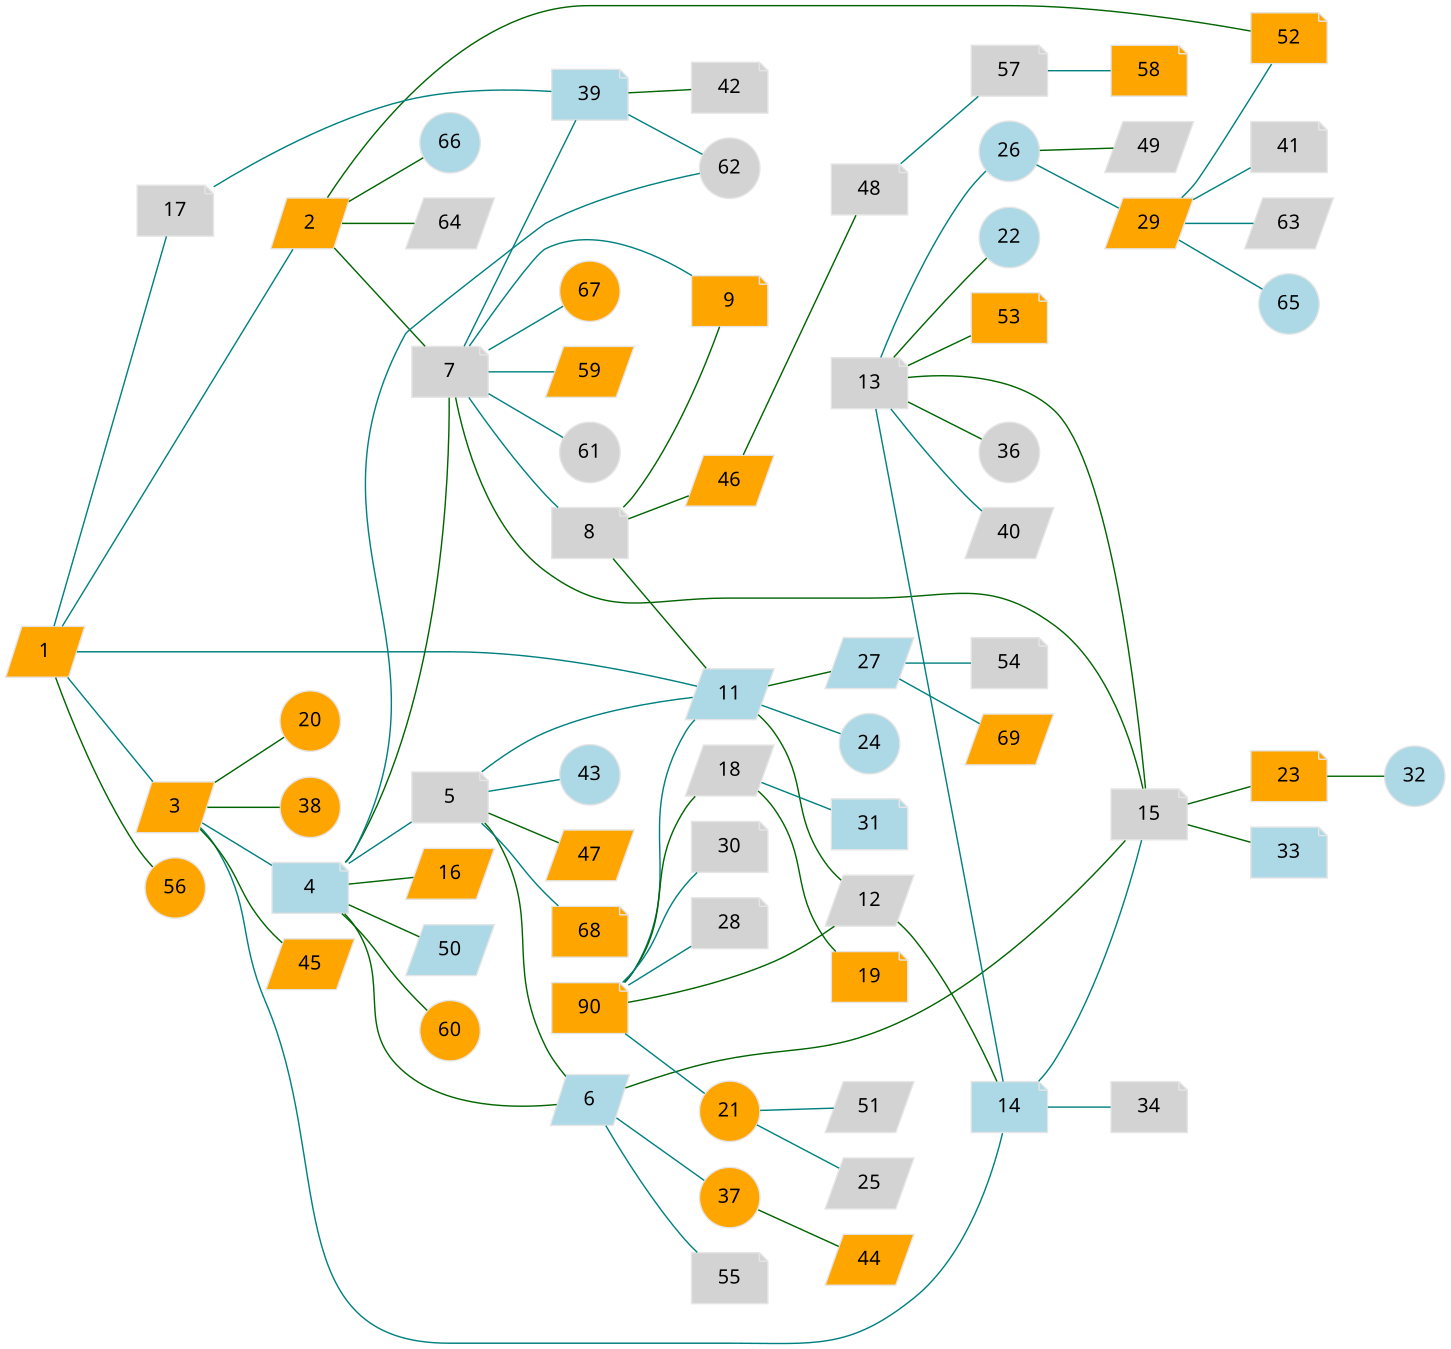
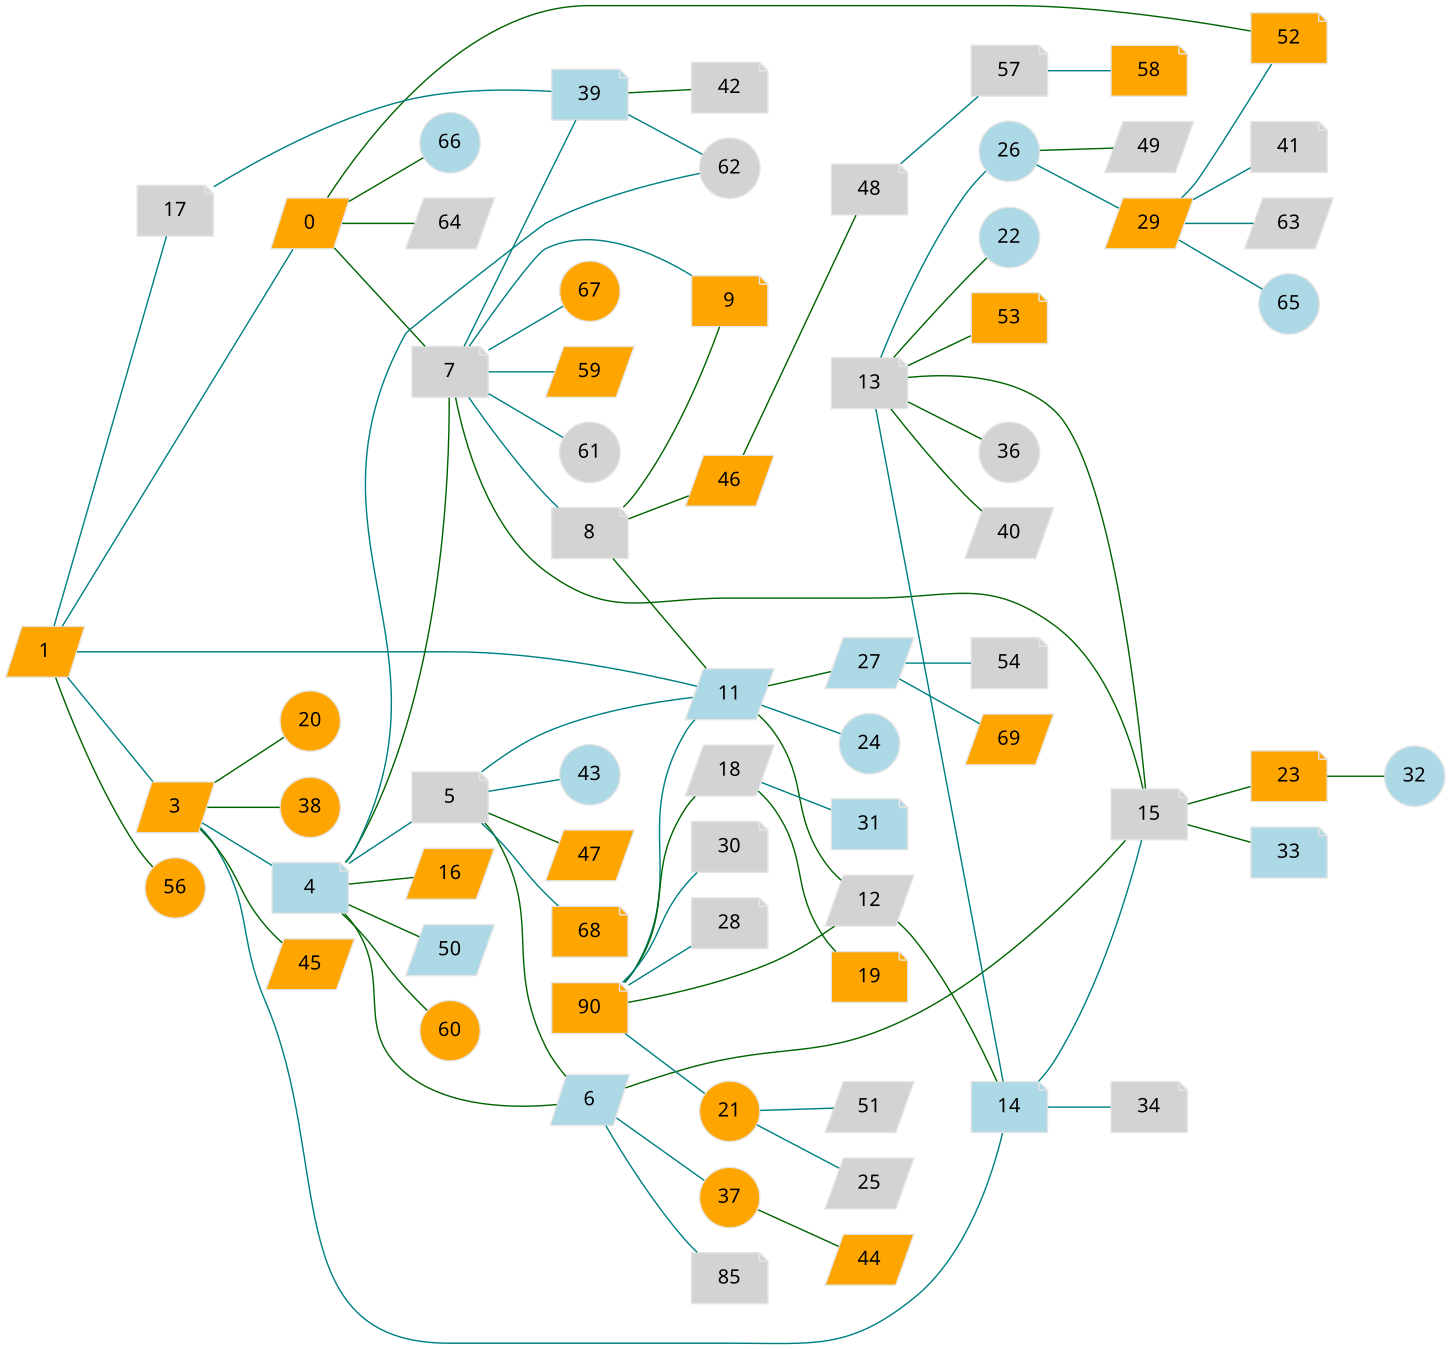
node "2": label "2" -> "0"
edge "13" -- "40": color teal -> darkgreen
node "55": label "55" -> "85"
